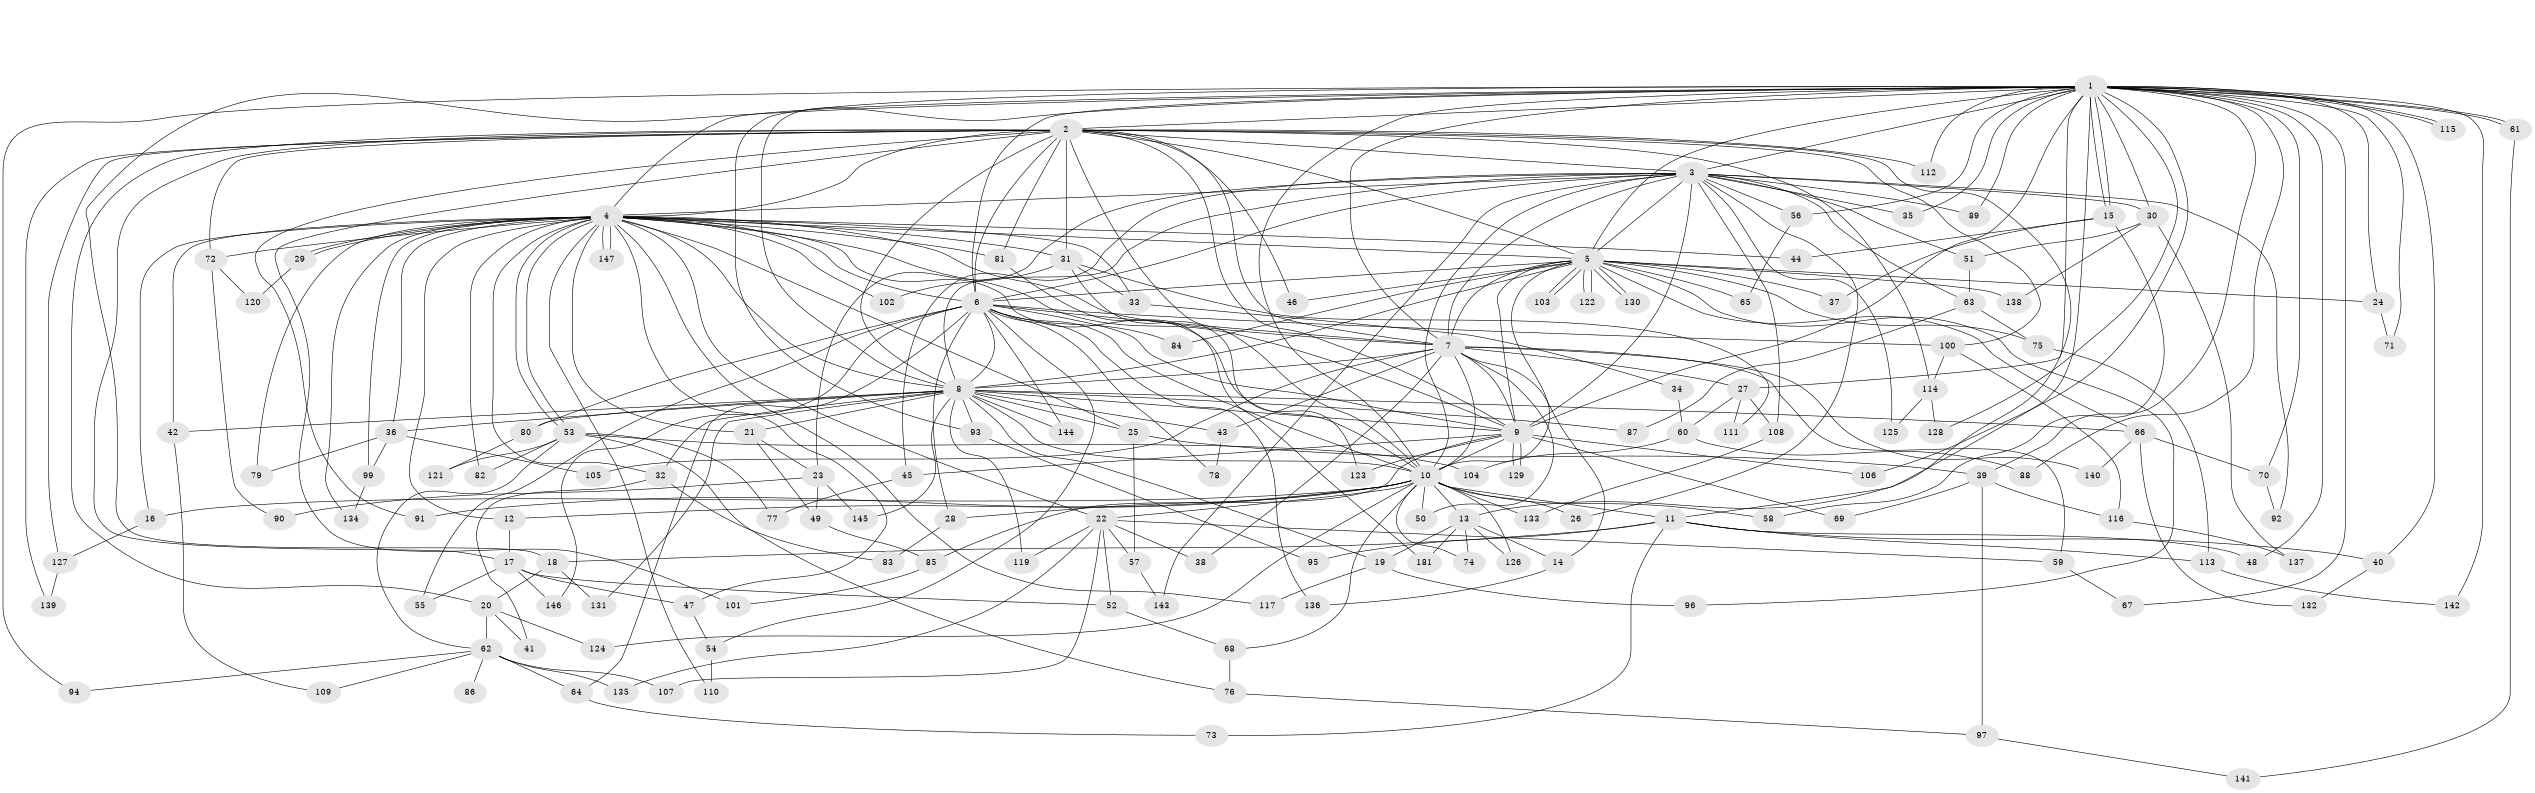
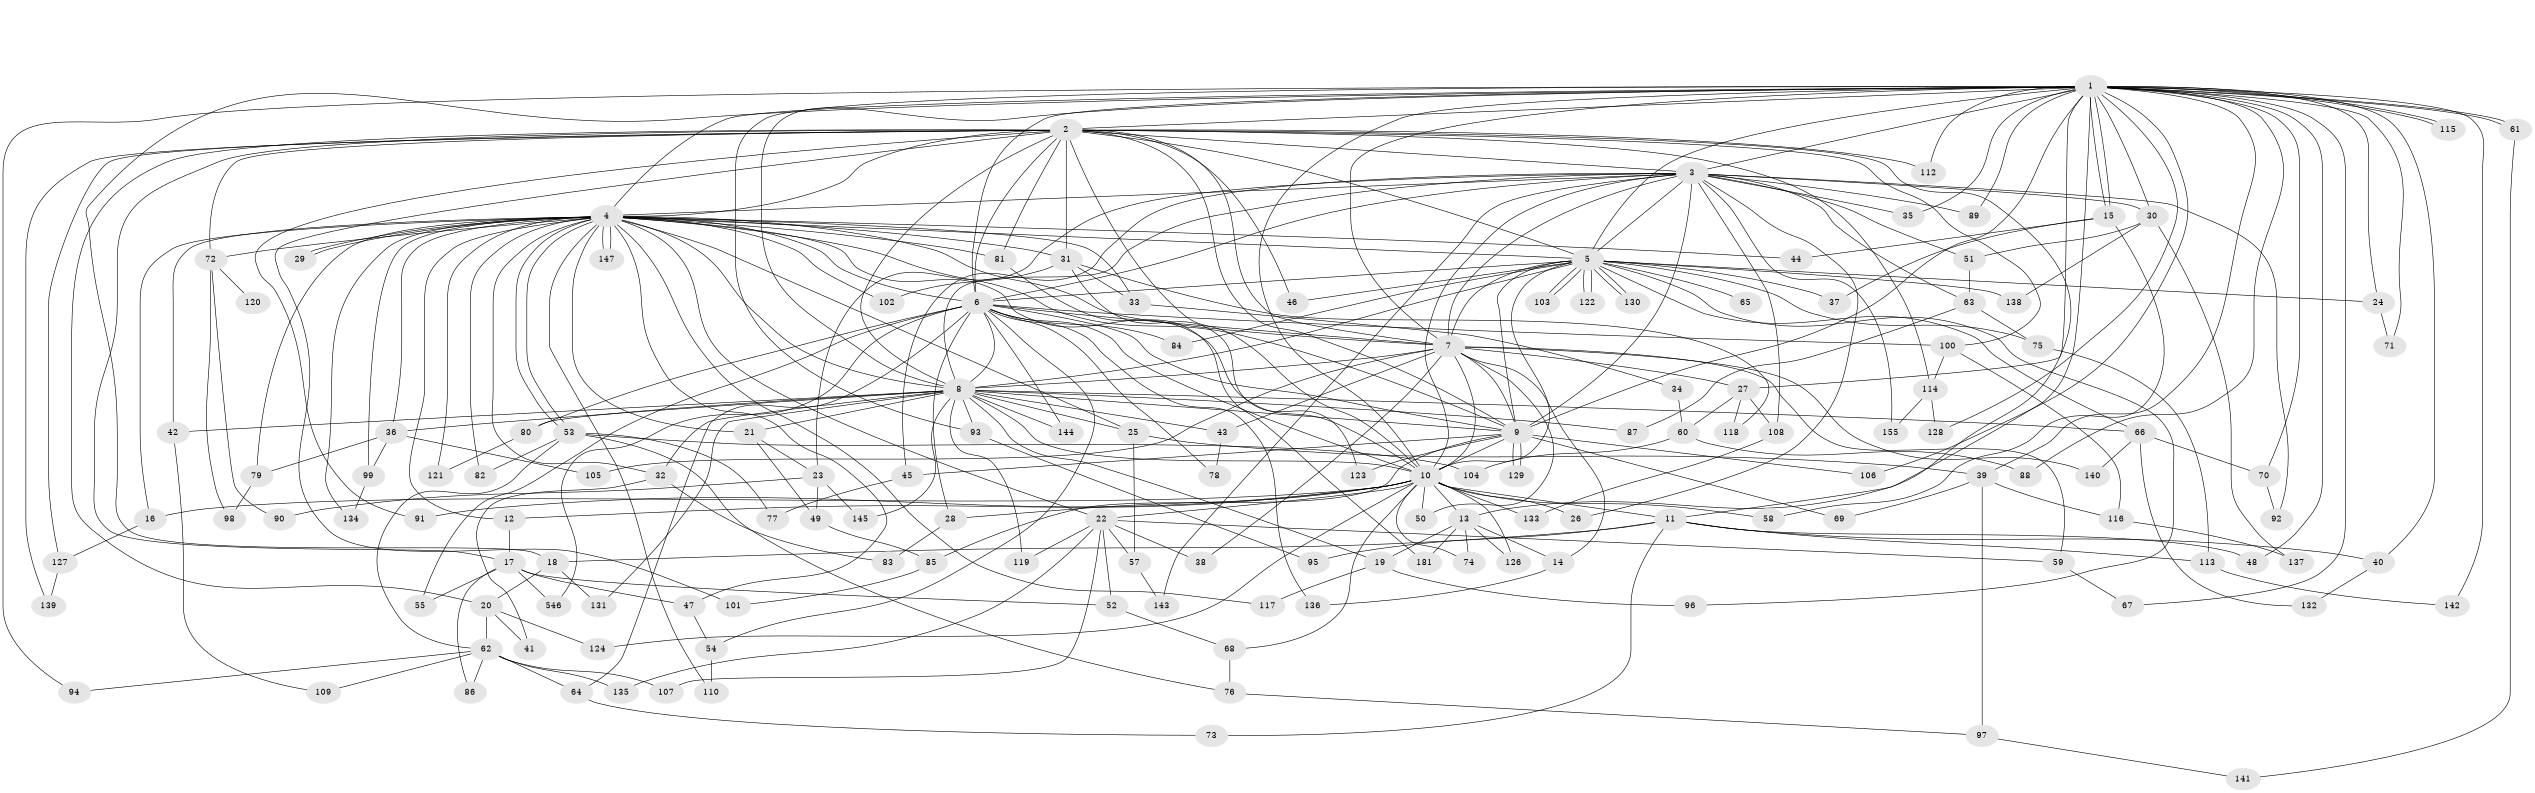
node "56": removed
edge "29" -- "120": removed
node "111": label "111" -> "118"
node "125": label "125" -> "155"
edge "53" -- "121": now "4" -- "121"
node "98": added
node "146": label "146" -> "546"
edge "17" -- "86": added
